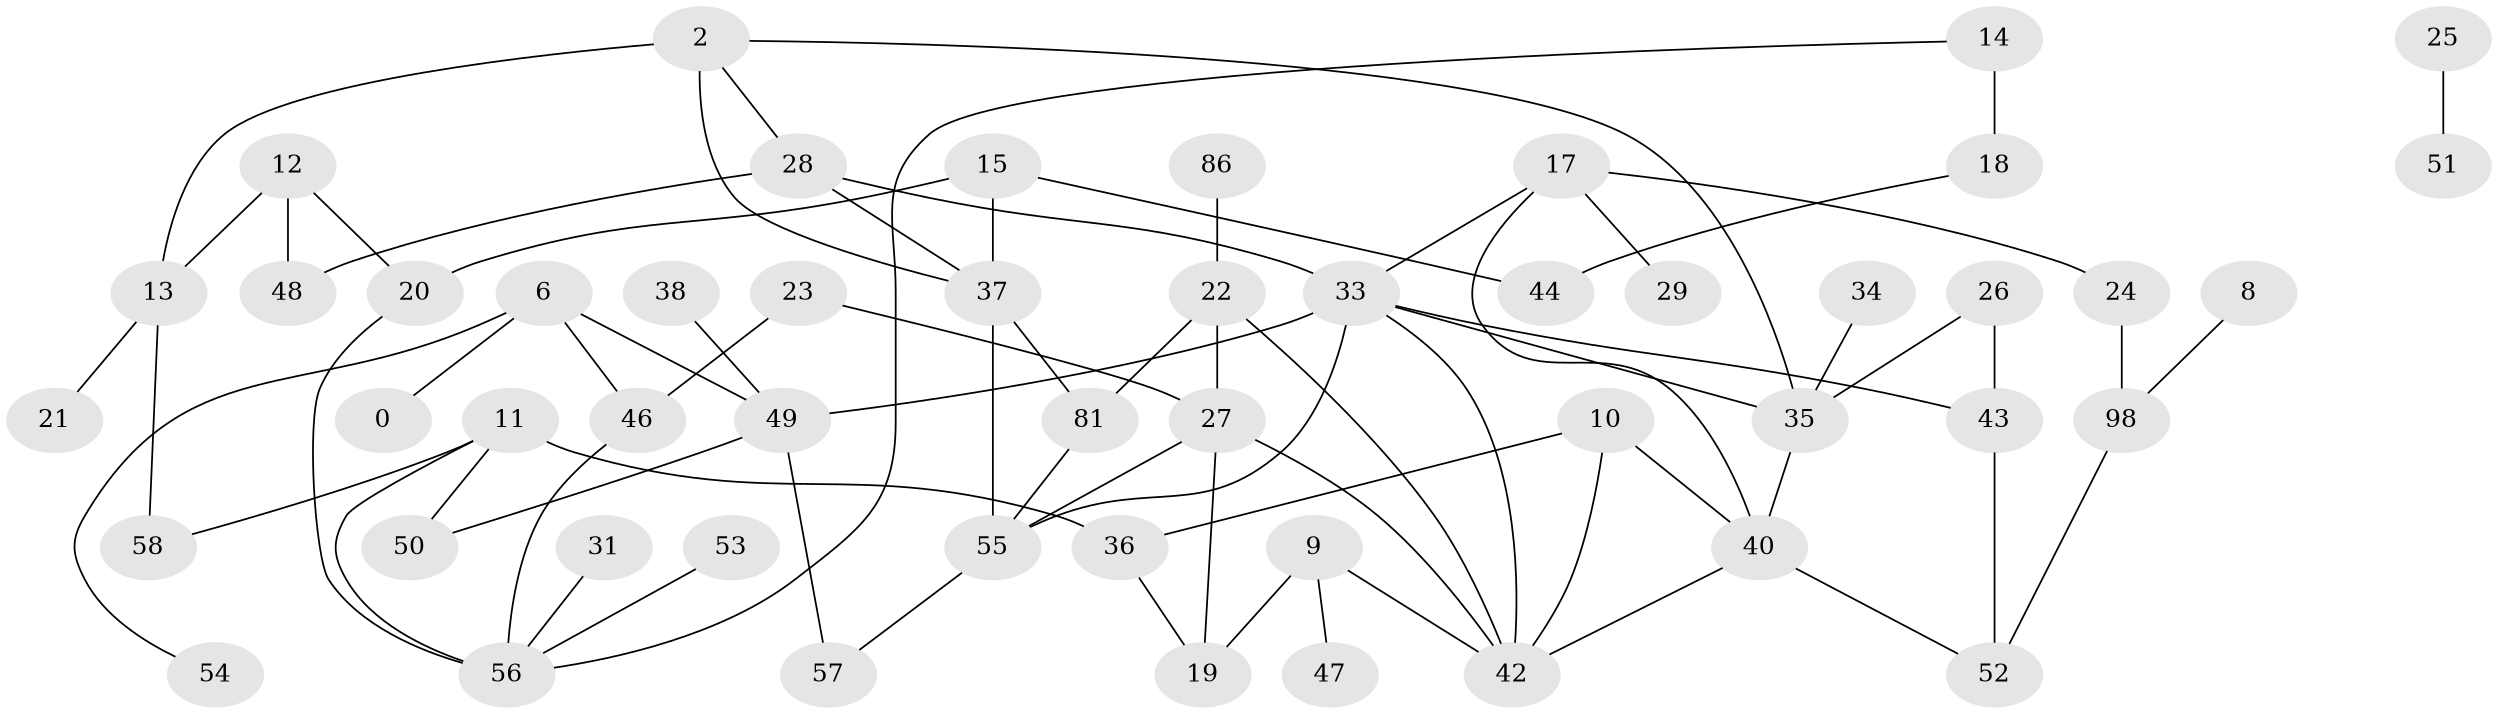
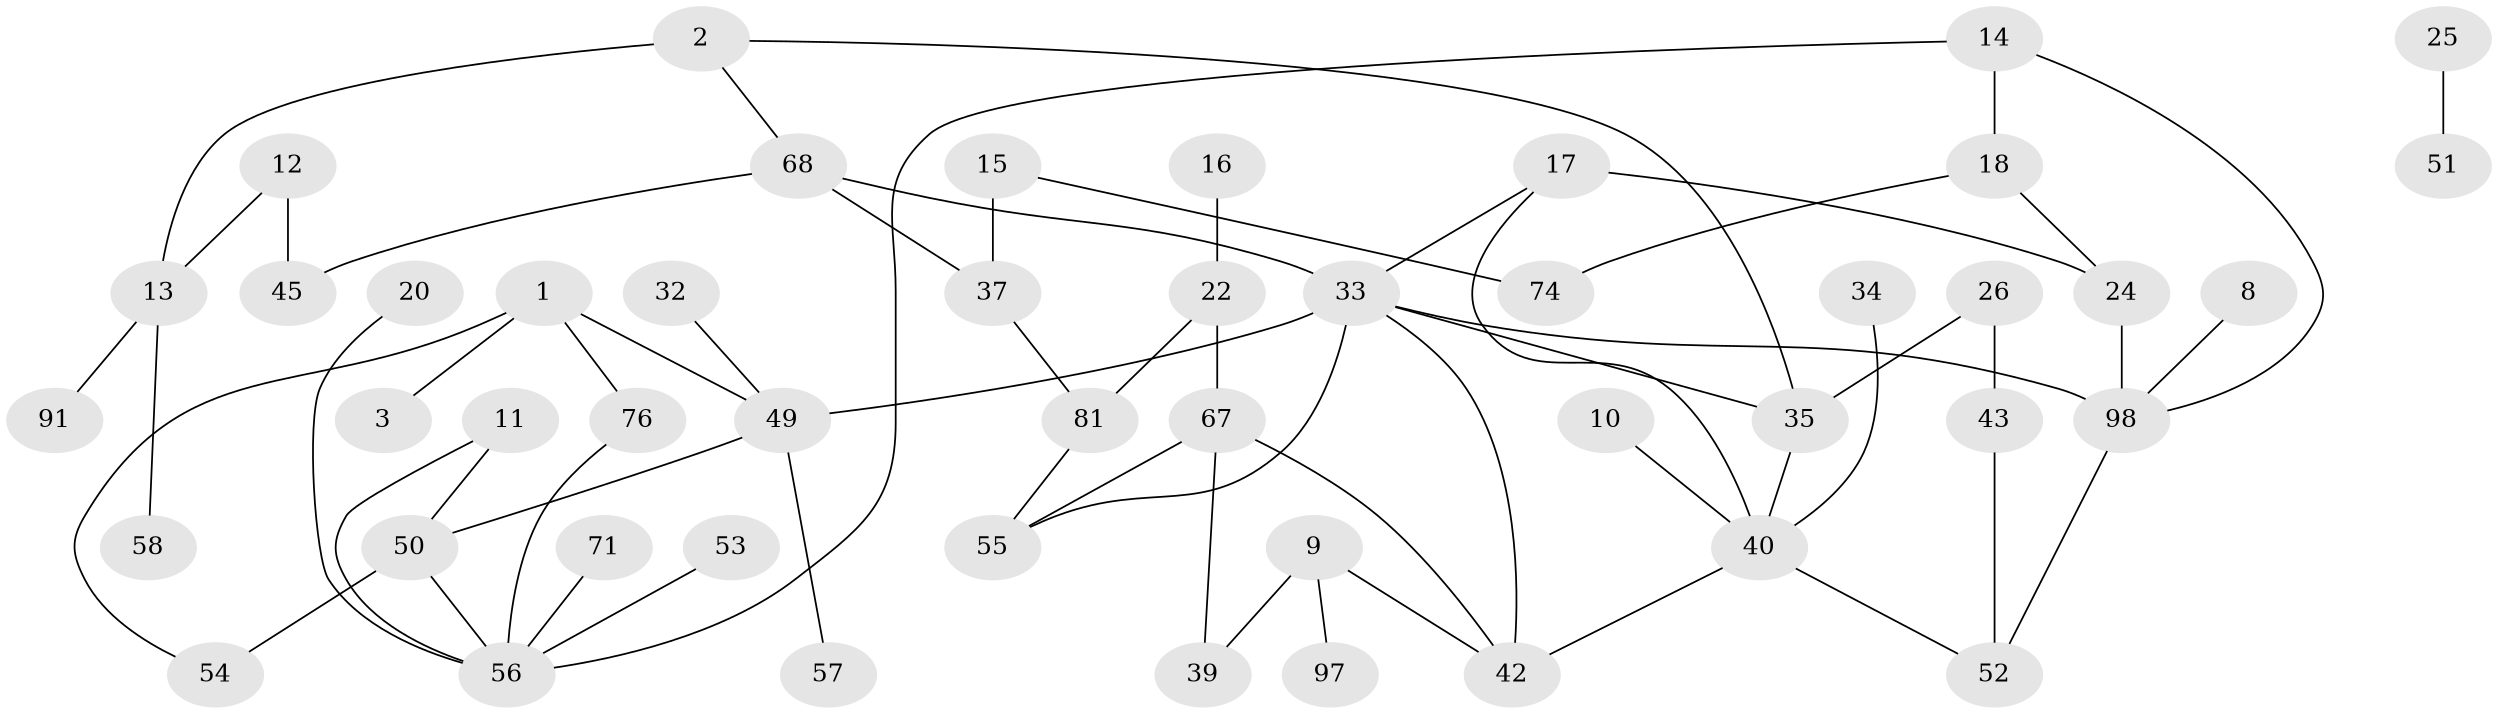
node "28": label "28" -> "68"
node "86": label "86" -> "16"
edge "14" -- "98": added
edge "15" -- "20": removed
edge "2" -- "37": removed
edge "12" -- "20": removed
edge "18" -- "24": added
node "48": label "48" -> "45"
node "6": label "6" -> "1"
node "38": label "38" -> "32"
node "23": removed
node "44": label "44" -> "74"
node "29": removed
edge "33" -- "43": now "33" -- "98"
edge "34" -- "35": now "34" -- "40"
node "21": label "21" -> "91"
node "0": label "0" -> "3"
node "46": label "46" -> "76"
edge "37" -- "55": removed
node "27": label "27" -> "67"
edge "22" -- "42": removed
edge "11" -- "58": removed
node "31": label "31" -> "71"
node "36": removed
edge "10" -- "42": removed
edge "50" -- "54": added
edge "50" -- "56": added
edge "55" -- "57": removed
node "19": label "19" -> "39"
node "47": label "47" -> "97"
